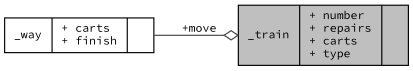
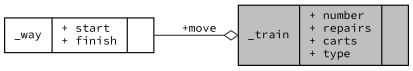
node "_way": text "+ carts" -> "+ start"
